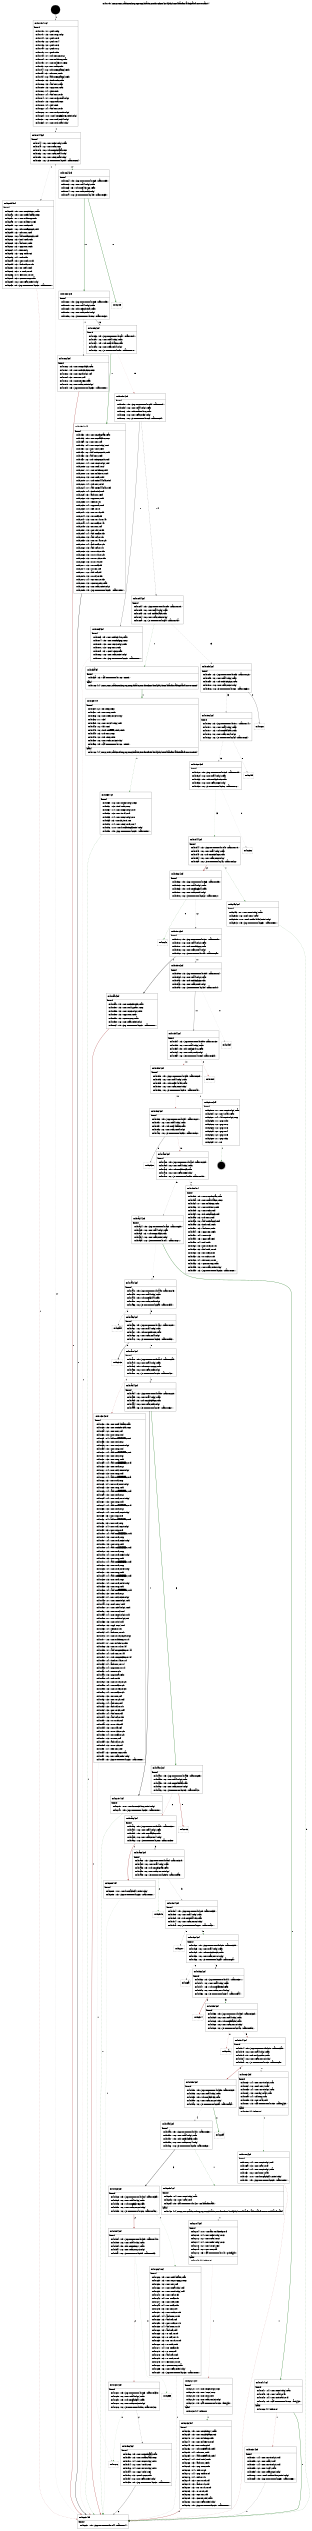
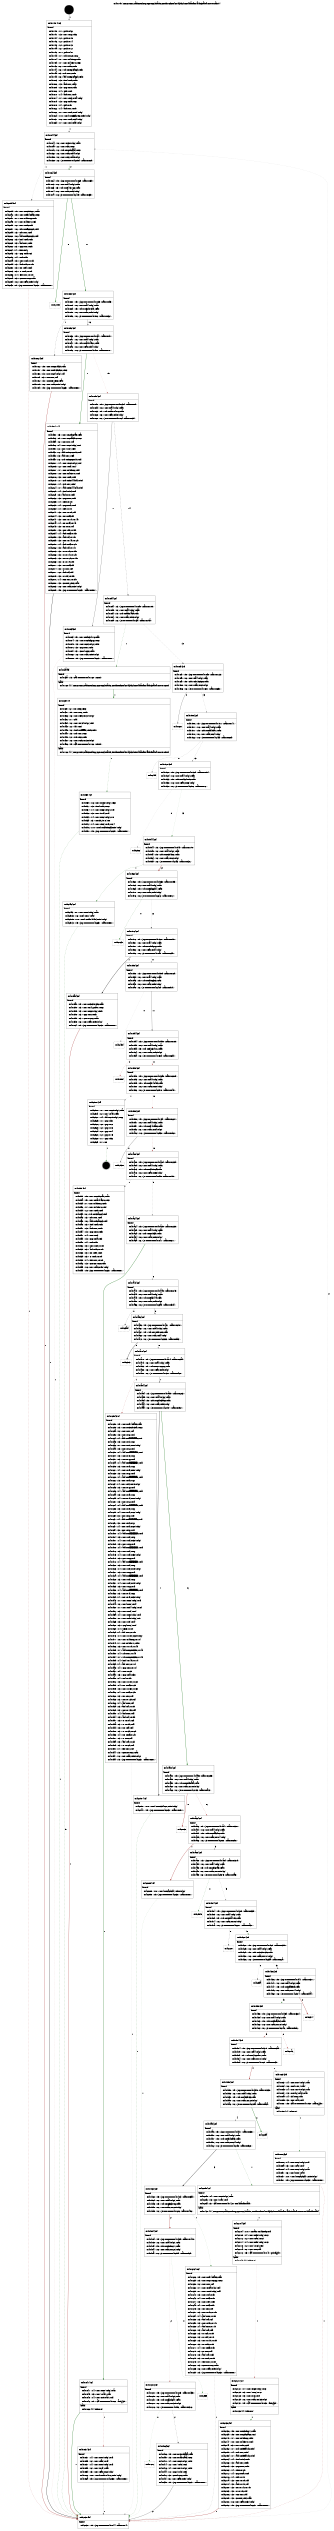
edge "0x401c90 [370]" -> "0x401c1c": now "0x401c90 [370]" -> "0x402651 [5]"
